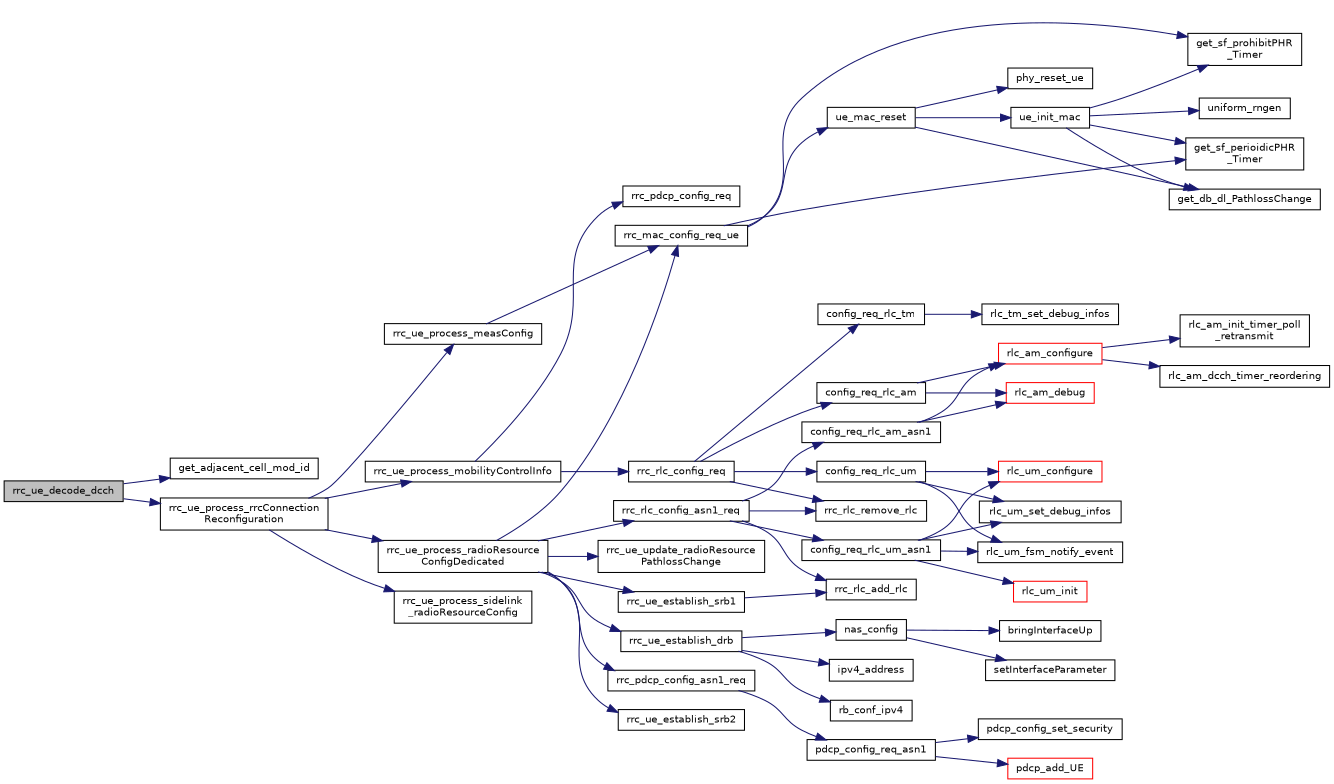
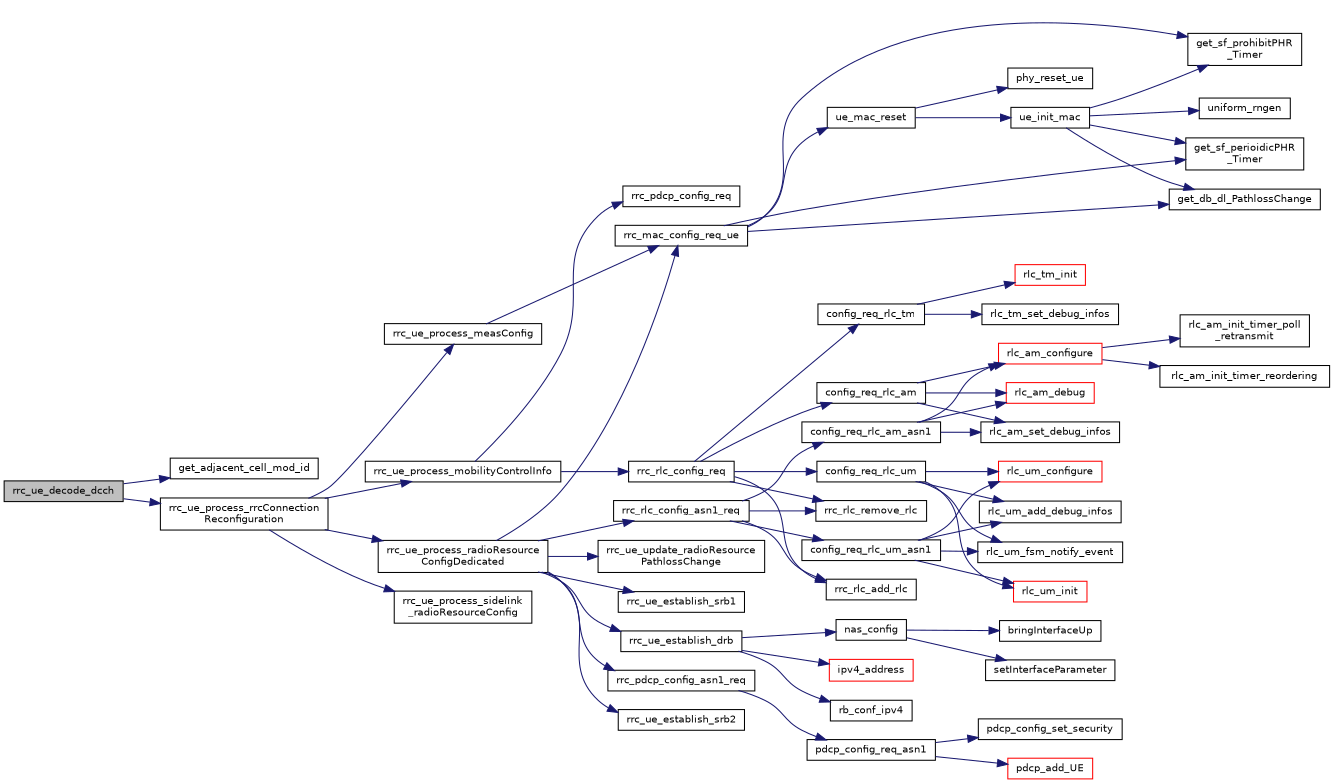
edge "ue_mac_reset" -> "get_db_dl_PathlossChange": now "rrc_mac_config_req_ue" -> "get_db_dl_PathlossChange"
node "rlc_tm_init": added
node "rlc_am_dcch_timer_reordering": label "rlc_am_dcch_timer_reordering" -> "rlc_am_init_timer_reordering"
node "rlc_am_set_debug_infos": added
node "rlc_um_set_debug_infos": label "rlc_um_set_debug_infos" -> "rlc_um_add_debug_infos"
edge "config_req_rlc_um" -> "rlc_um_init": added
edge "rrc_ue_establish_srb1" -> "rrc_rlc_add_rlc": now "rrc_rlc_config_req" -> "rrc_rlc_add_rlc"
node "ipv4_address": color black -> red
